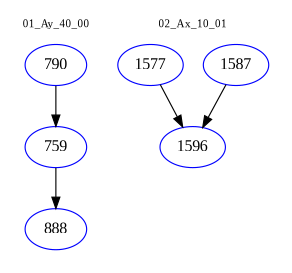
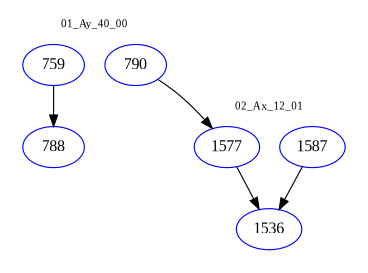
cluster "02_Ax_10_01": label "02_Ax_10_01" -> "02_Ax_12_01"
edge "790" -> "759": now "790" -> "1577"
node "1596": label "1596" -> "1536"
node "888": label "888" -> "788"
